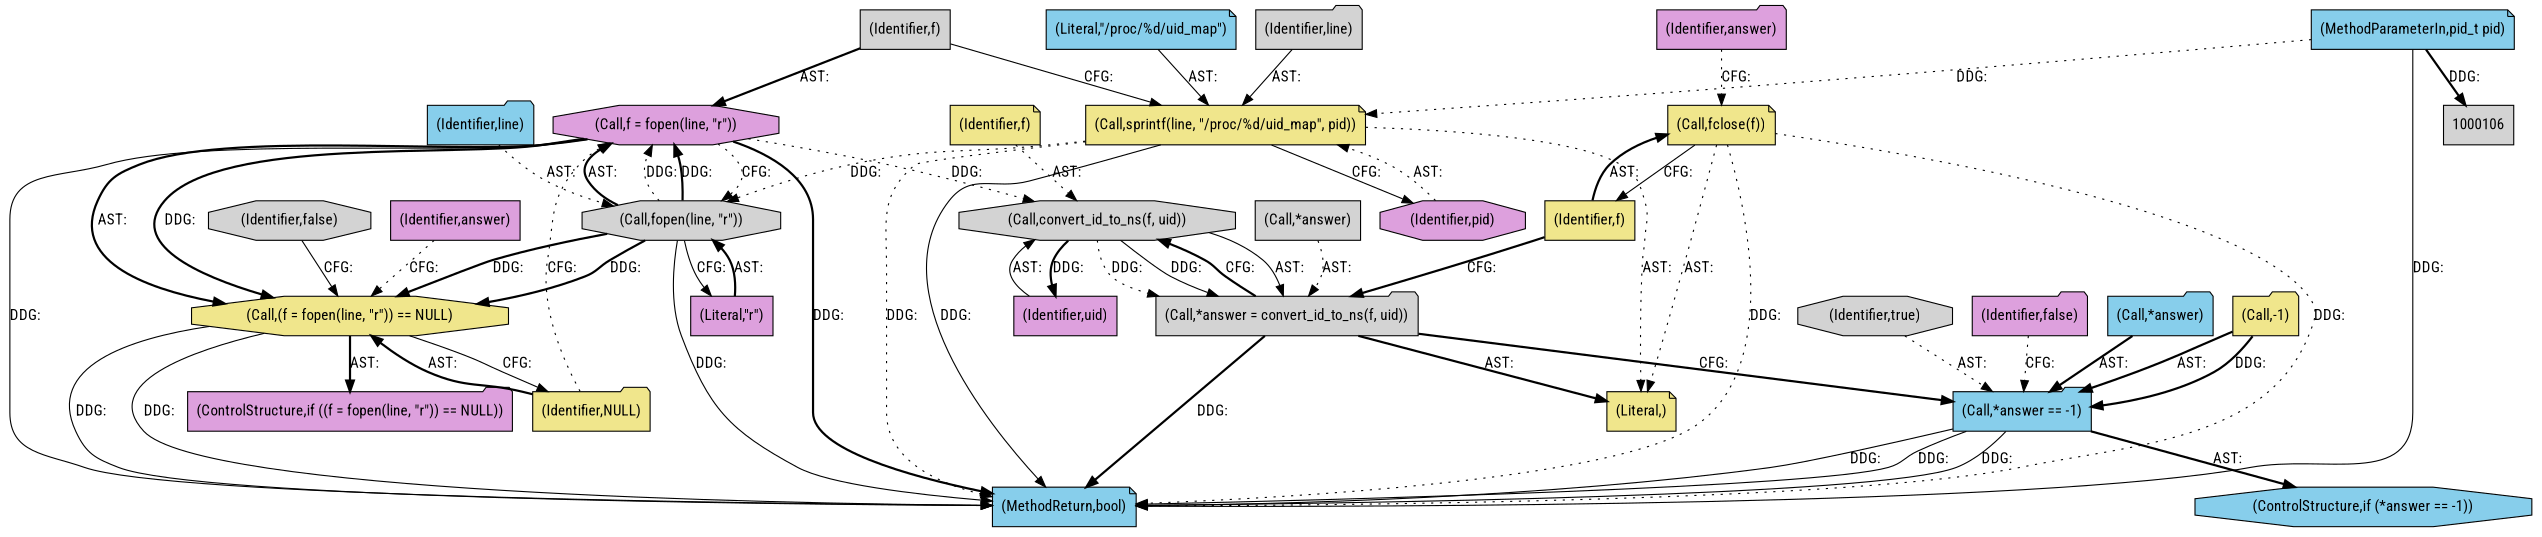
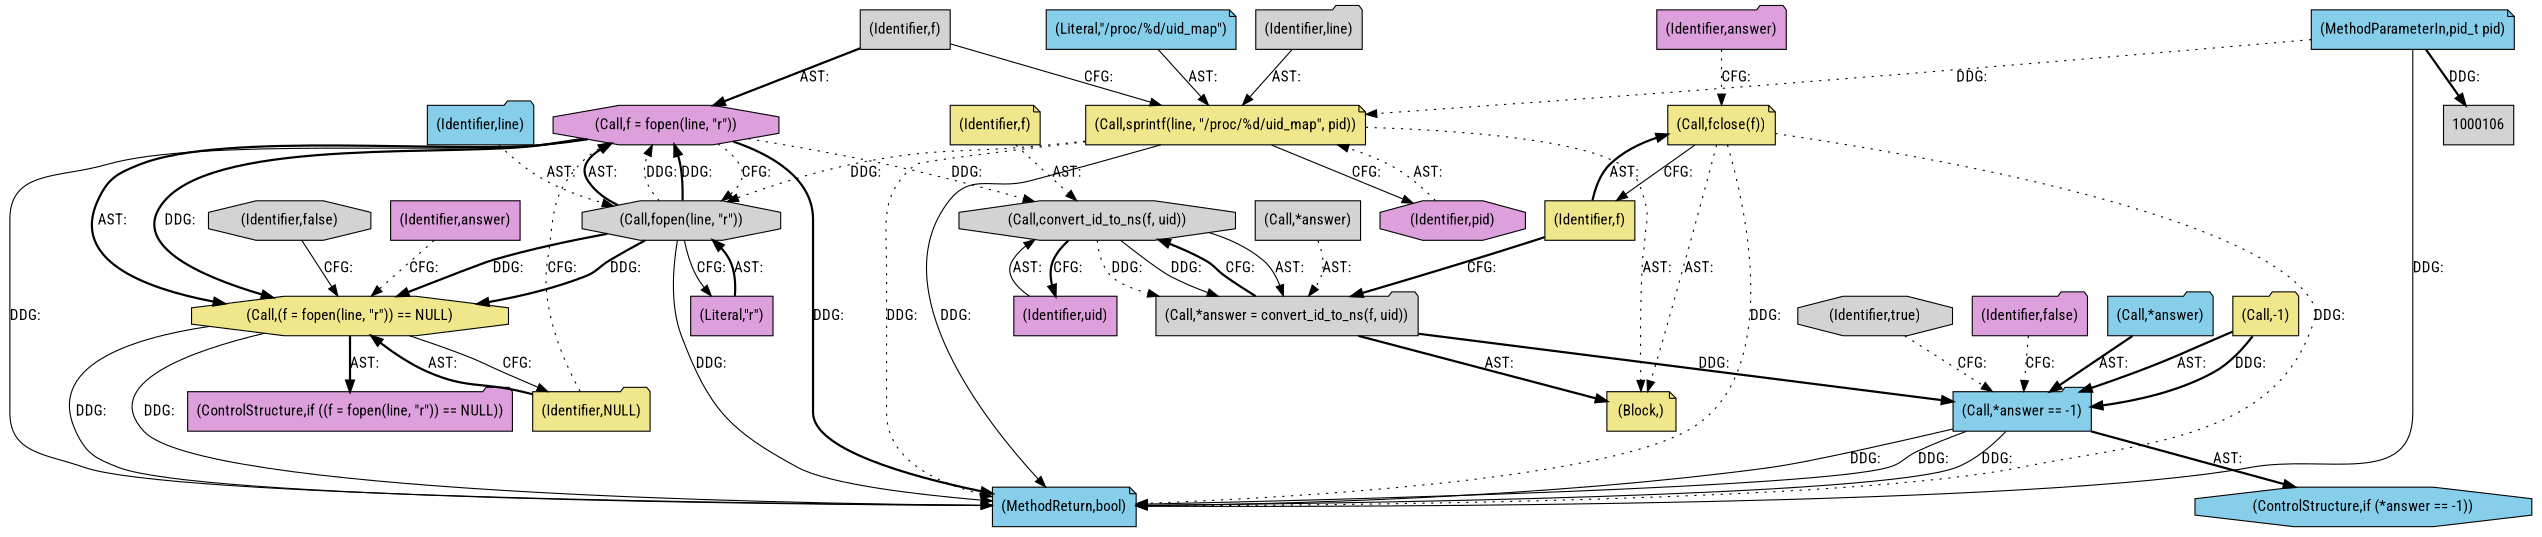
edge "(Call,convert_id_to_ns(f, uid))" -> "(Identifier,uid)": label "DDG: " -> "CFG: "
edge "(Call,*answer = convert_id_to_ns(f, uid))" -> "(Call,*answer == -1)": label "CFG: " -> "DDG: "
edge "(Identifier,true)" -> "(Call,*answer == -1)": label "AST: " -> "CFG: "
edge "(Call,*answer = convert_id_to_ns(f, uid))" -> "(MethodReturn,bool)": removed, label "DDG:"
node "(Literal,)": label "(Literal,)" -> "(Block,)"
